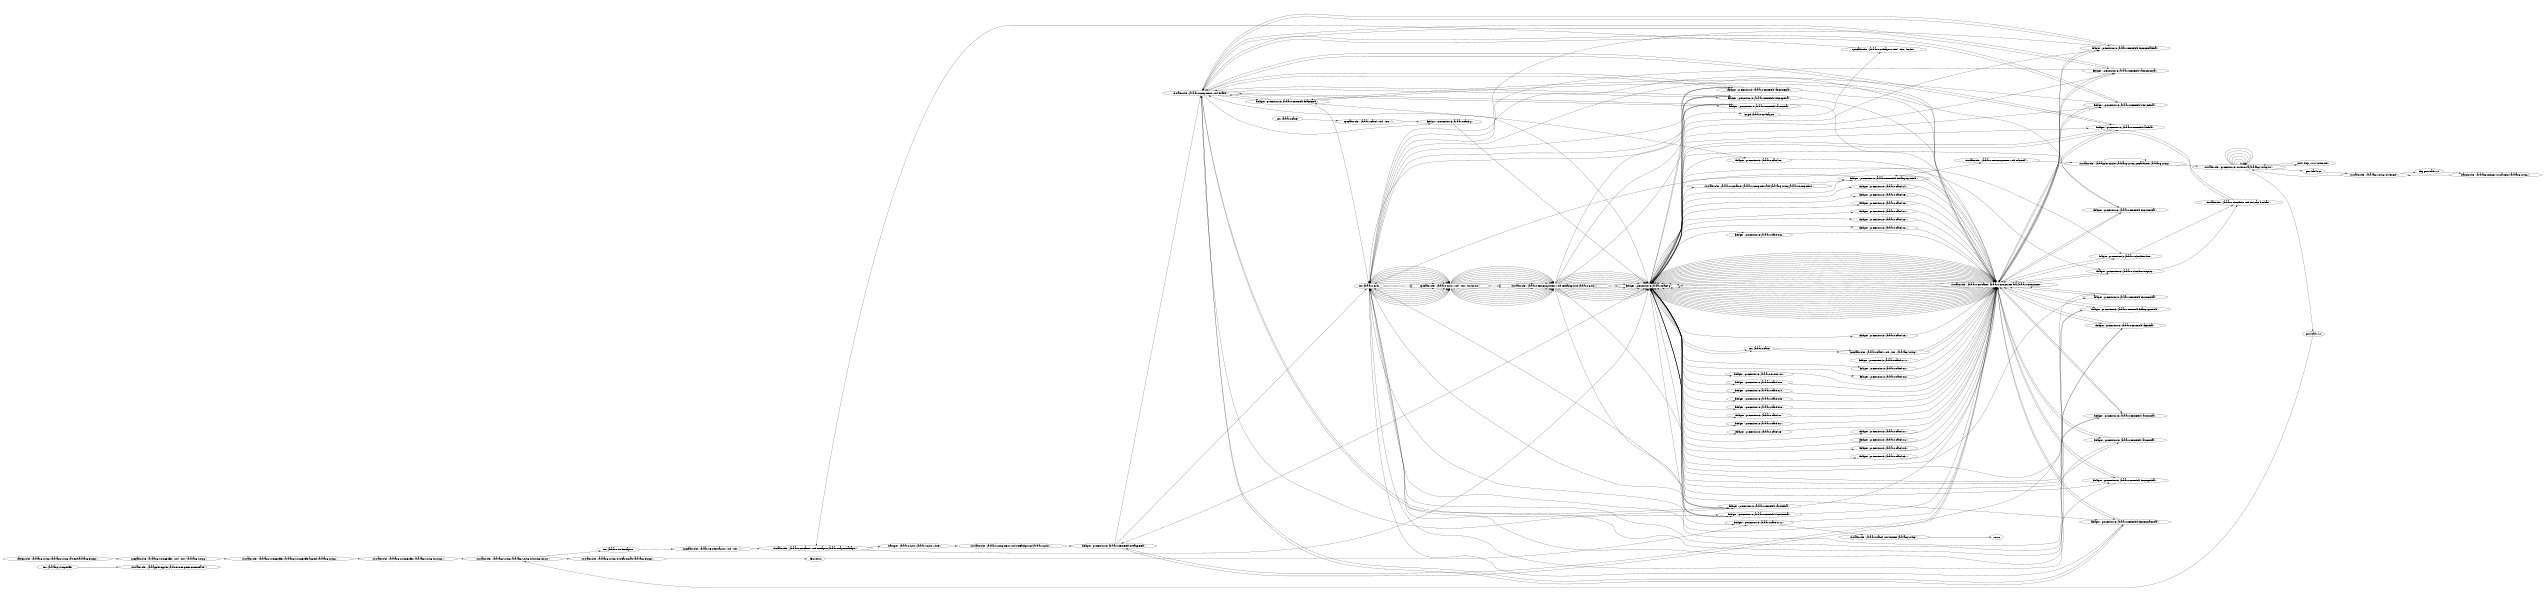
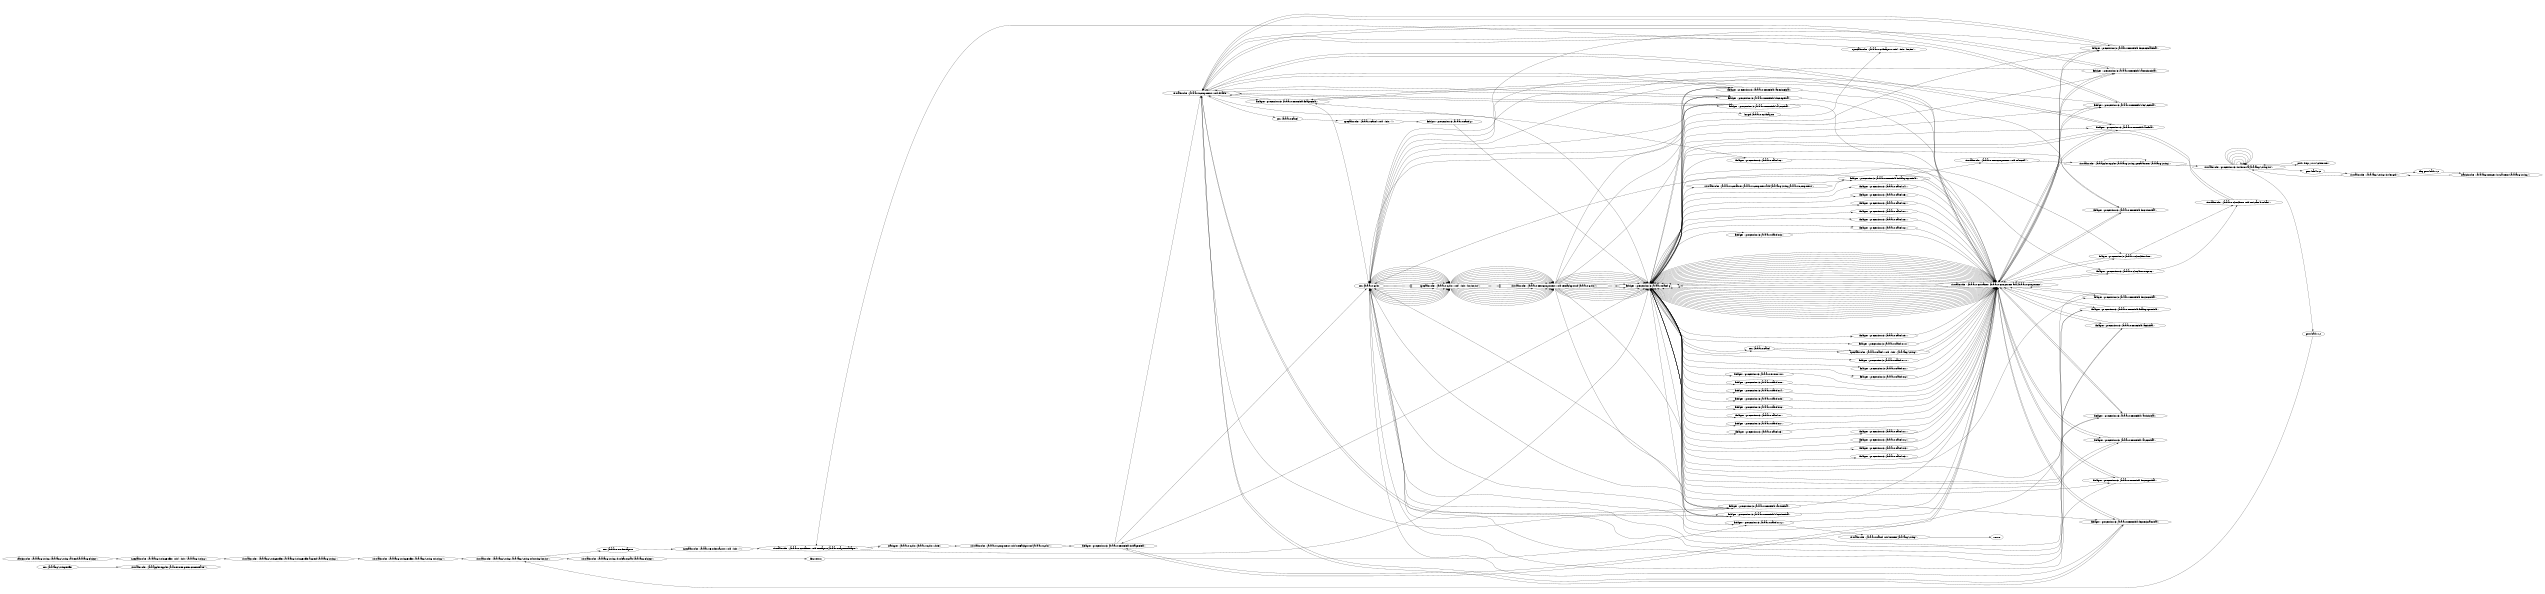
edge "virtualinvoke <java.awt.Component: void disable()>" -> "fieldput <precession13: java.awt.Panel p>": now "virtualinvoke <java.awt.Component: void disable()>" -> "new java.awt.Panel"
node "fieldget <precession13: java.awt.Label L101>": added
edge "fieldget <precession13: java.awt.Panel p>" -> "fieldget <precession13: java.awt.Label L111>": added
